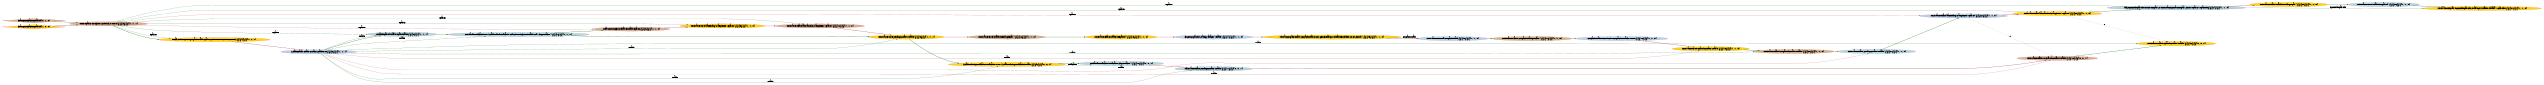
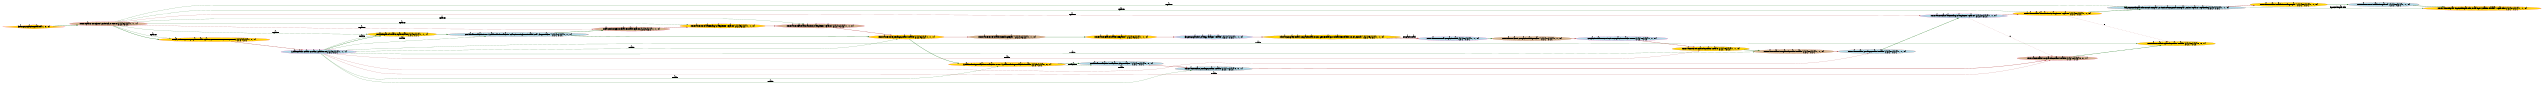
node "cleanupCompactionFinalized['0', '1', '0']": removed
node "mutateRepaired(sstable,repairID,false)@@@6@@@['1', '1', '1']": fillcolor lightblue -> gold
